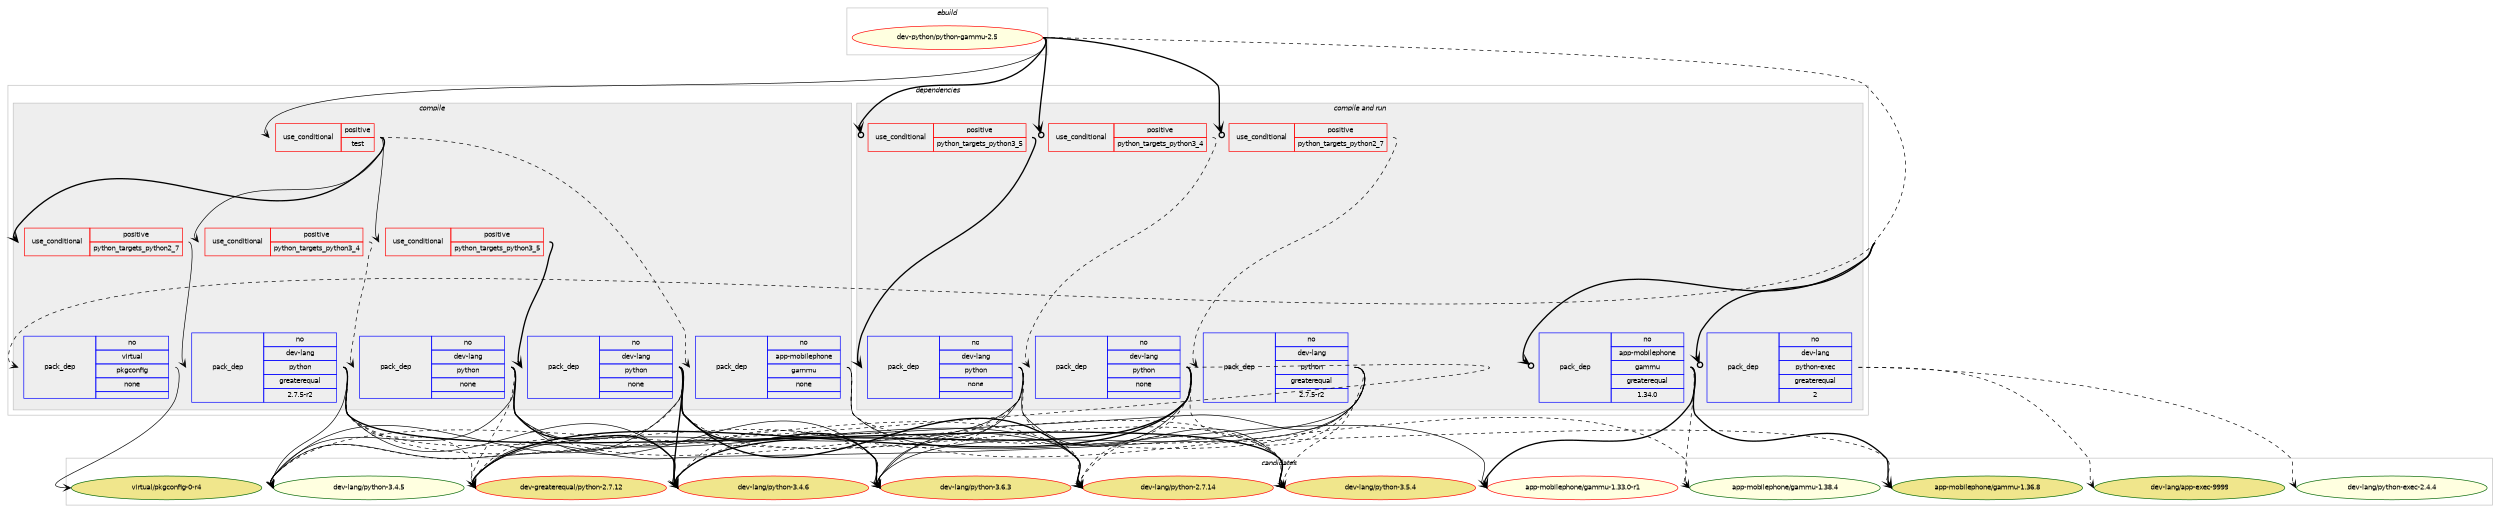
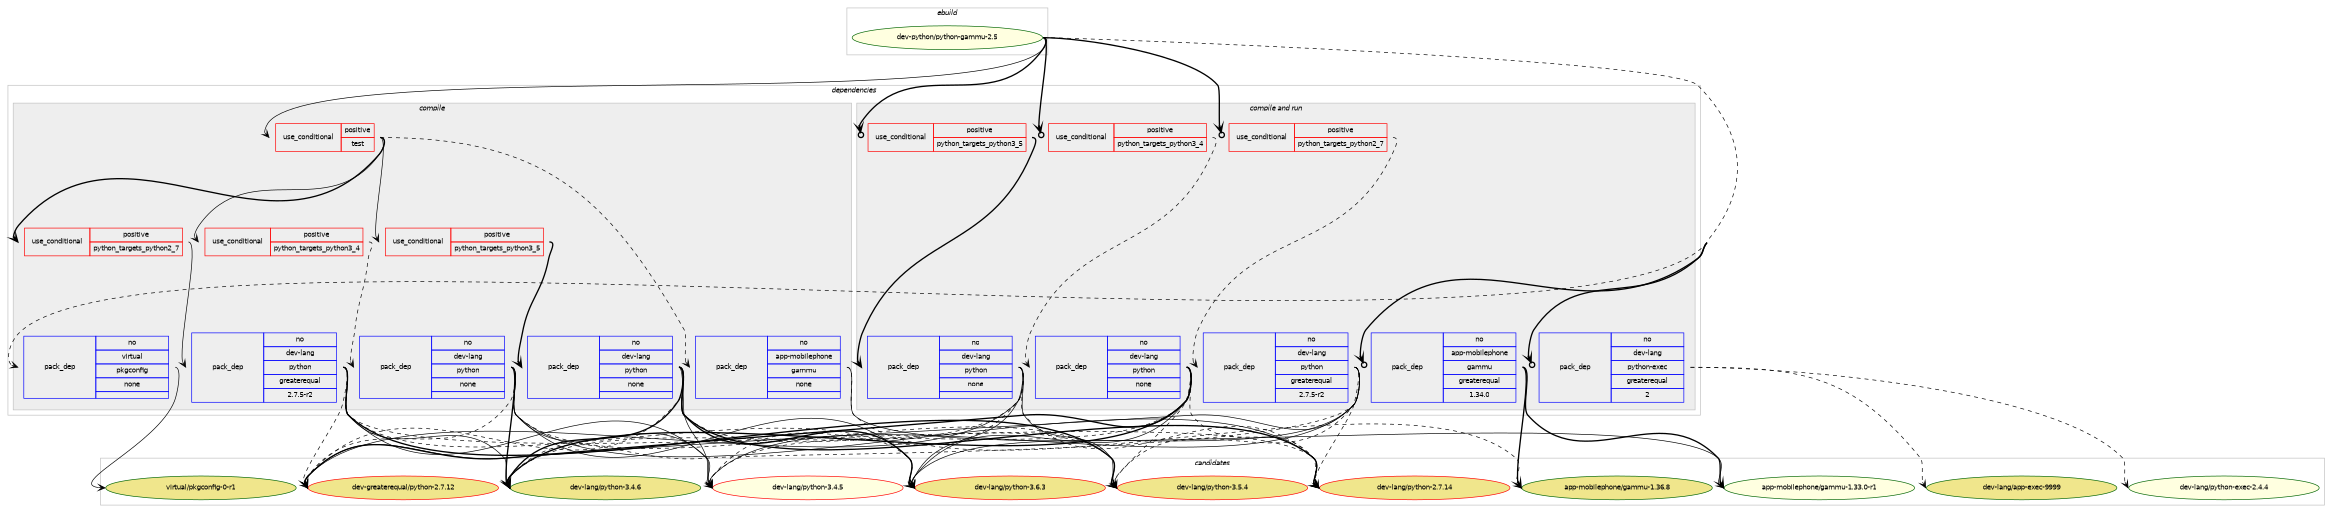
node "dev-python/python-gammu-2.5": color red -> darkgreen
node "virtual/pkgconfig-0-r4": label "virtual/pkgconfig-0-r4" -> "virtual/pkgconfig-0-r1"
node "dev-lang/python-3.4.5": color darkgreen -> red
node "dev-lang/python-3.4.6": color red -> darkgreen
node "app-mobilephone/gammu-1.33.0-r1": color red -> darkgreen
node "app-mobilephone/gammu-1.38.4": removed
